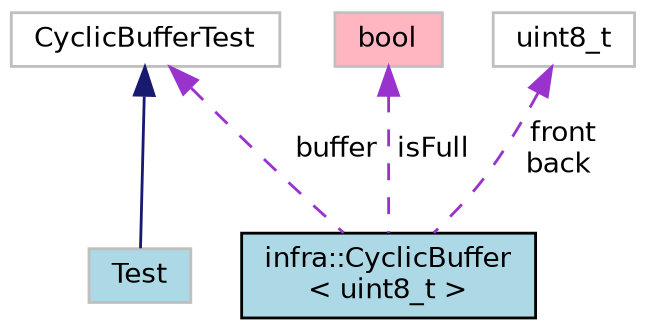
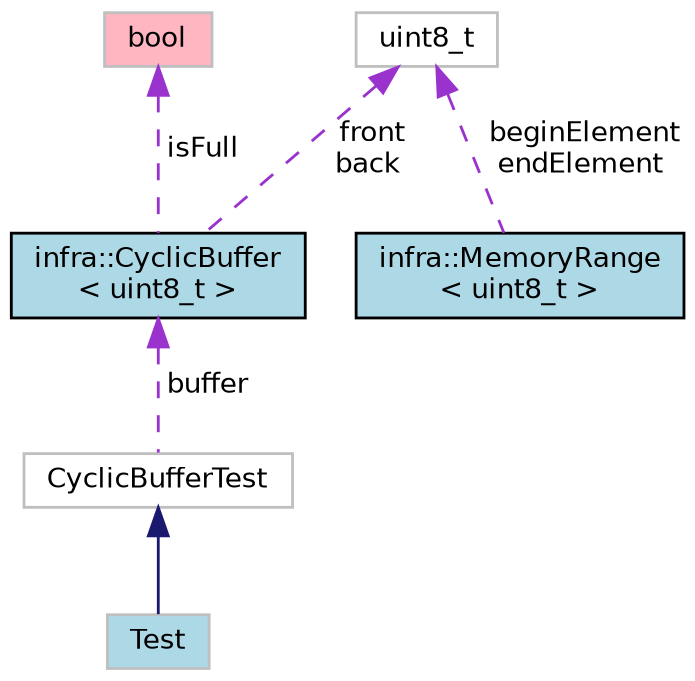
edge "infra::CyclicBuffer < uint8_t >" -> "CyclicBufferTest": reversed
node "infra::MemoryRange < uint8_t >": added
